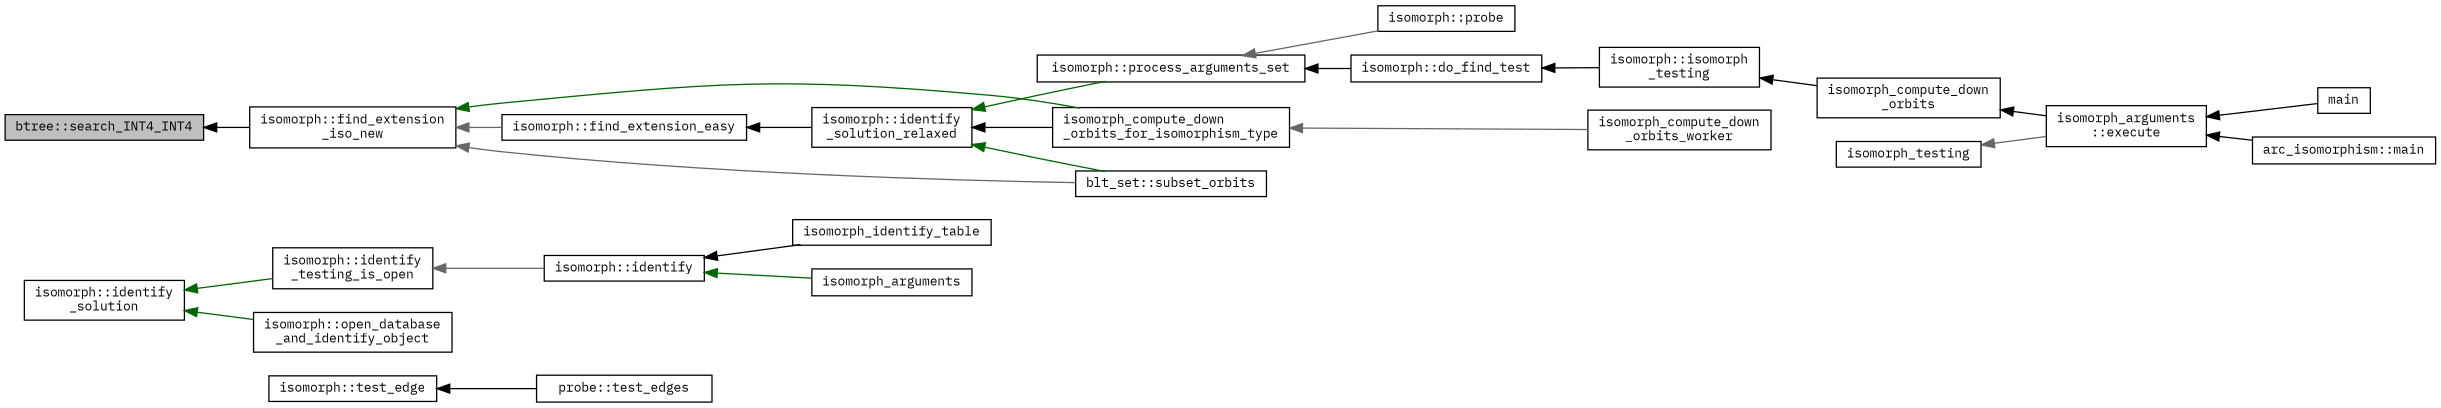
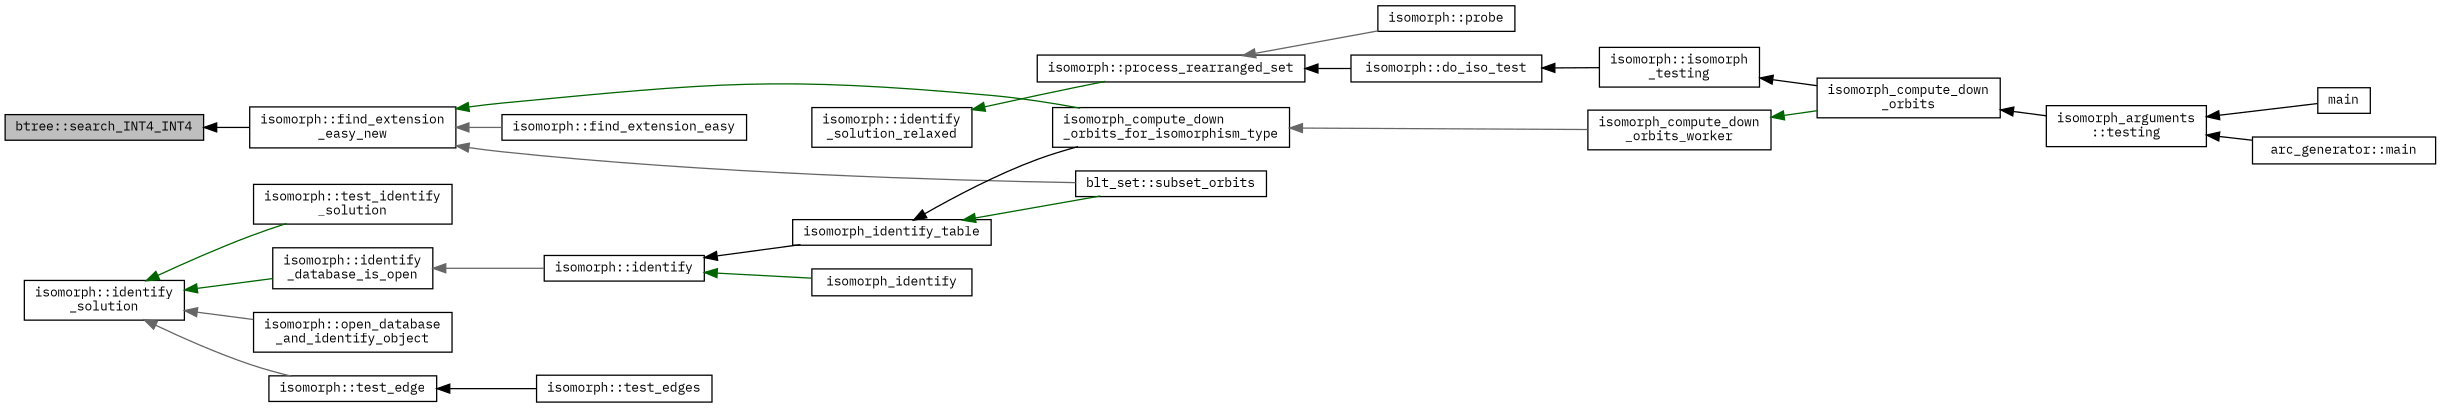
node "isomorph::process_arguments_set": label "isomorph::process_arguments_set" -> "isomorph::process_rearranged_set"
node "isomorph::do_find_test": label "isomorph::do_find_test" -> "isomorph::do_iso_test"
edge "isomorph_compute_down _orbits" -> "isomorph_compute_down _orbits_worker": added
node "isomorph_arguments ::execute": label "isomorph_arguments ::execute" -> "isomorph_arguments ::testing"
node "isomorph::find_extension _iso_new": label "isomorph::find_extension _iso_new" -> "isomorph::find_extension _easy_new"
edge "isomorph::identify _solution_relaxed" -> "isomorph::find_extension_easy": removed
edge "isomorph_compute_down _orbits_for_isomorphism_type" -> "isomorph::identify _solution_relaxed": now "isomorph_compute_down _orbits_for_isomorphism_type" -> "isomorph_identify_table"
node "arc_isomorphism::main": label "arc_isomorphism::main" -> "arc_generator::main"
node "isomorph_testing": removed
edge "blt_set::subset_orbits" -> "isomorph::identify _solution_relaxed": now "blt_set::subset_orbits" -> "isomorph_identify_table"
node "isomorph::test_identify _solution": added
node "isomorph::identify _testing_is_open": label "isomorph::identify _testing_is_open" -> "isomorph::identify _database_is_open"
node "isomorph_arguments": label "isomorph_arguments" -> "isomorph_identify"
edge "isomorph::open_database _and_identify_object" -> "isomorph::identify _solution": color darkgreen -> gray40
edge "isomorph::test_edge" -> "isomorph::identify _solution": added
node "probe::test_edges": label "probe::test_edges" -> "isomorph::test_edges"
